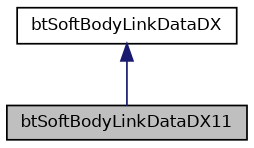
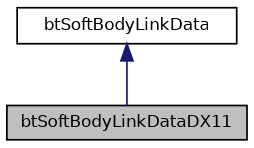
node "btSoftBodyLinkDataDX": label "btSoftBodyLinkDataDX" -> "btSoftBodyLinkData"
